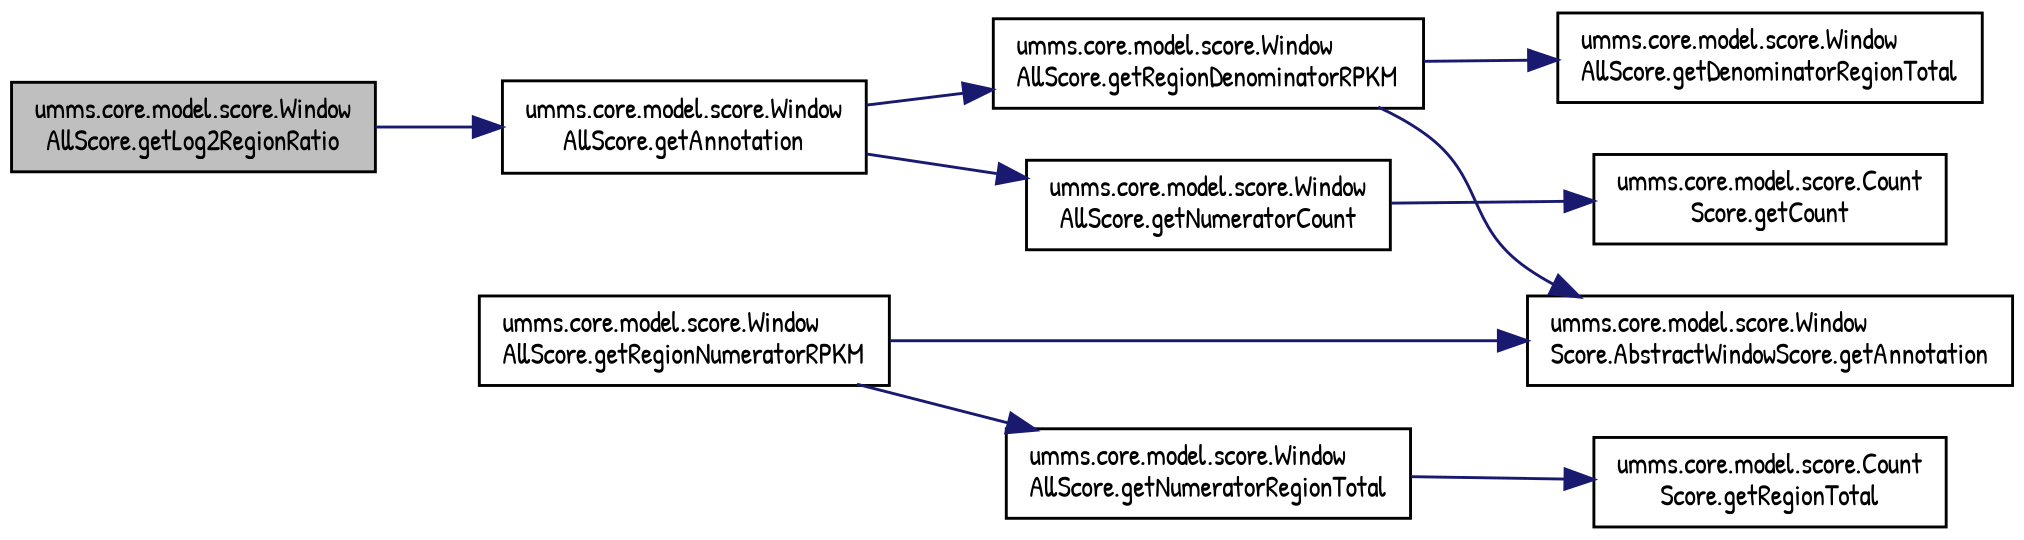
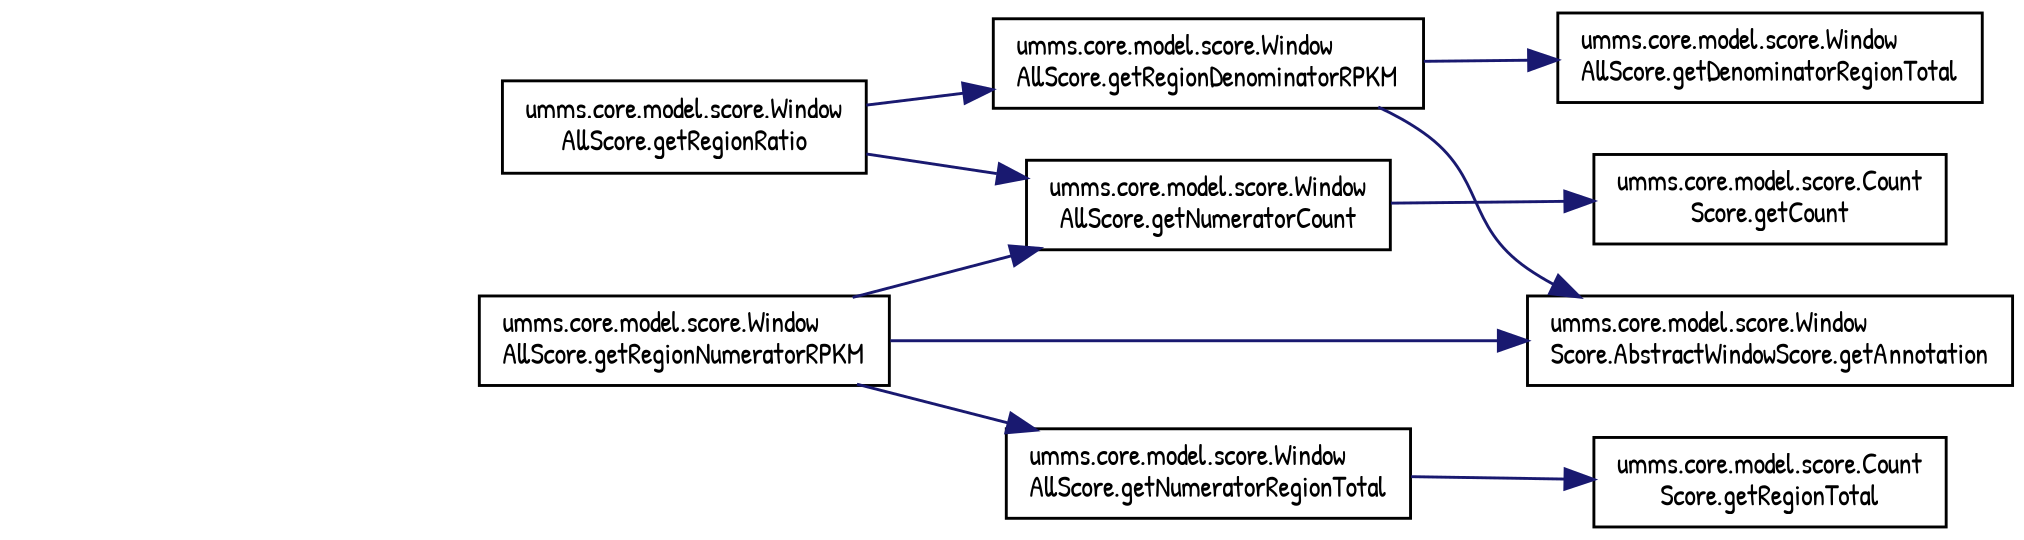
node "umms.core.model.score.Window AllScore.getLog2RegionRatio": removed
node "umms.core.model.score.Window AllScore.getAnnotation": label "umms.core.model.score.Window AllScore.getAnnotation" -> "umms.core.model.score.Window AllScore.getRegionRatio"
edge "umms.core.model.score.Window AllScore.getRegionNumeratorRPKM" -> "umms.core.model.score.Window AllScore.getNumeratorCount": added
